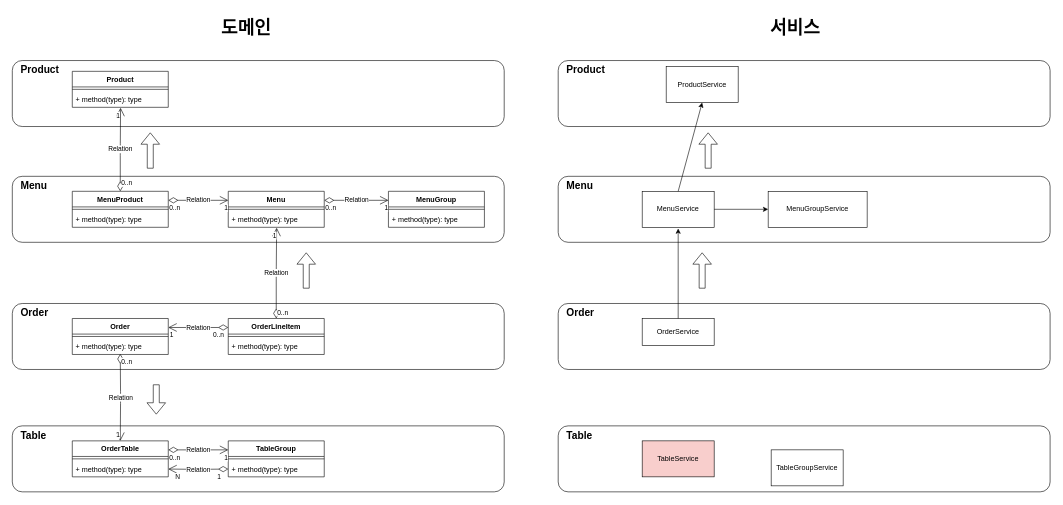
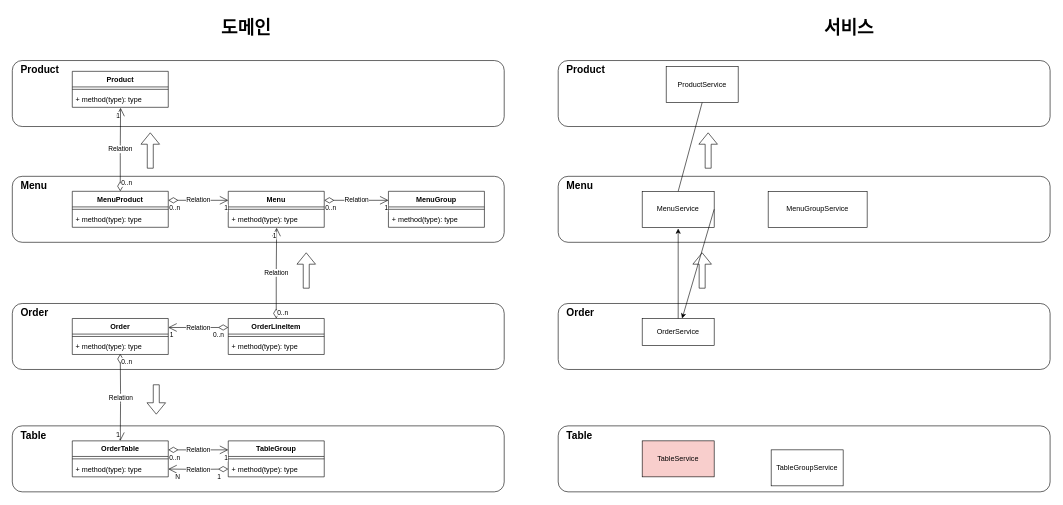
node "서비스": moved (795, 27) -> (849, 27)
edge "MenuService" -> "ProductService": arrowhead classic -> none
edge "MenuService" -> "MenuGroupService": now "MenuService" -> "OrderService"
